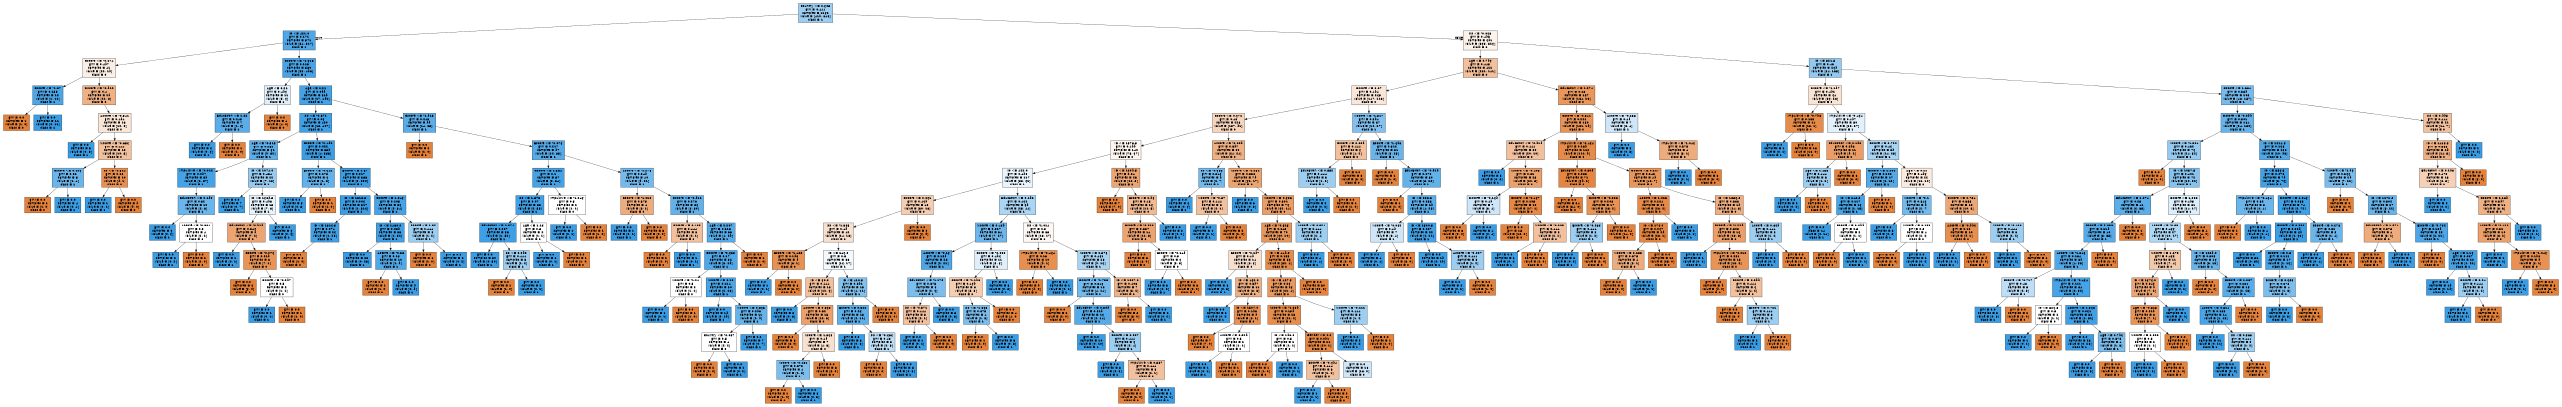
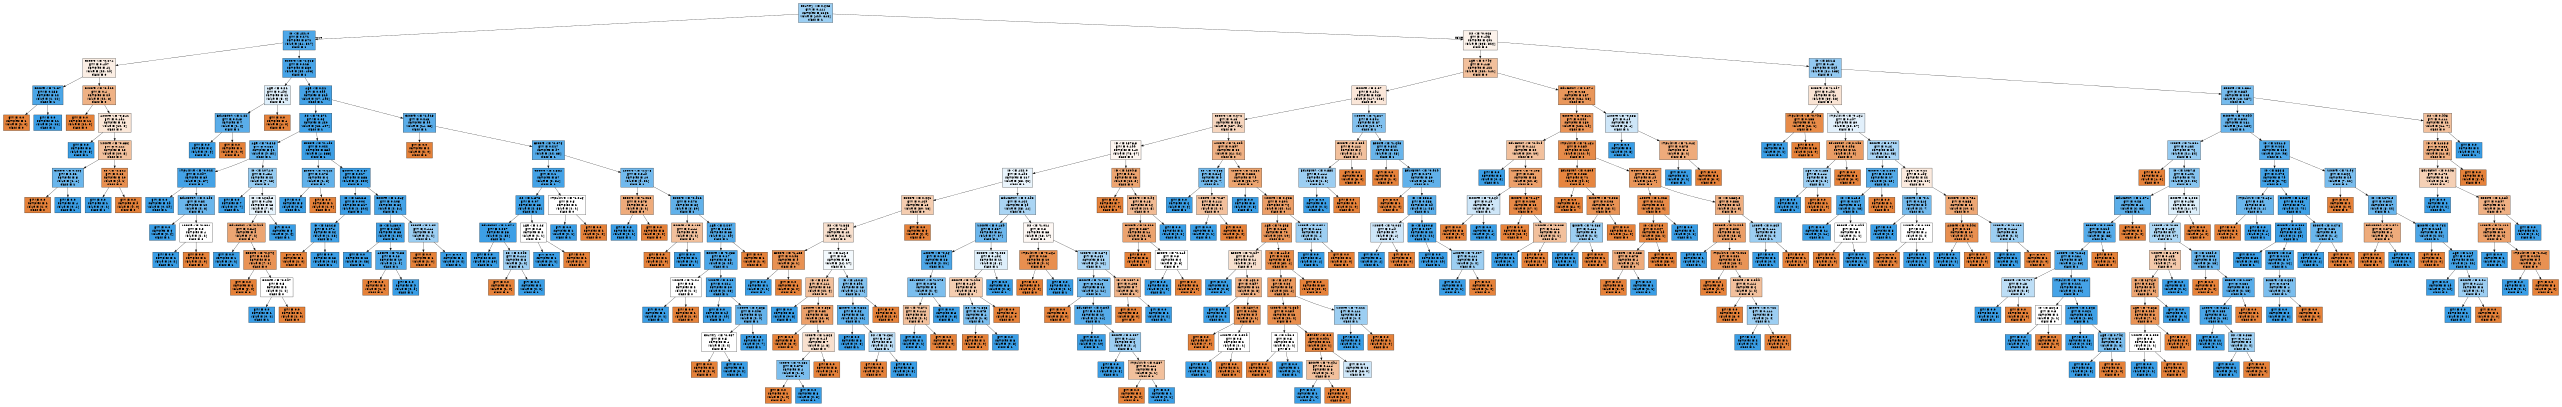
node "gini = 0.0 samples = 11 value = [11, 0] class = 0": added
node "gini = 0.0 samples = 29 value = [0, 29] class = 1": added
node "gini = 0.0 gini = 15 value = [15, 0] class = 0": label "gini = 0.0 gini = 15 value = [15, 0] class = 0" -> "gini = 0.0 samples = 15 value = [15, 0] class = 0"
node "gini = 0.0 class = 14 value = [0, 14] class = 1": label "gini = 0.0 class = 14 value = [0, 14] class = 1" -> "gini = 0.0 samples = 14 value = [0, 14] class = 1"
node "gini = 0.0 samples = 25 value = [0, 25] class = 1": added
